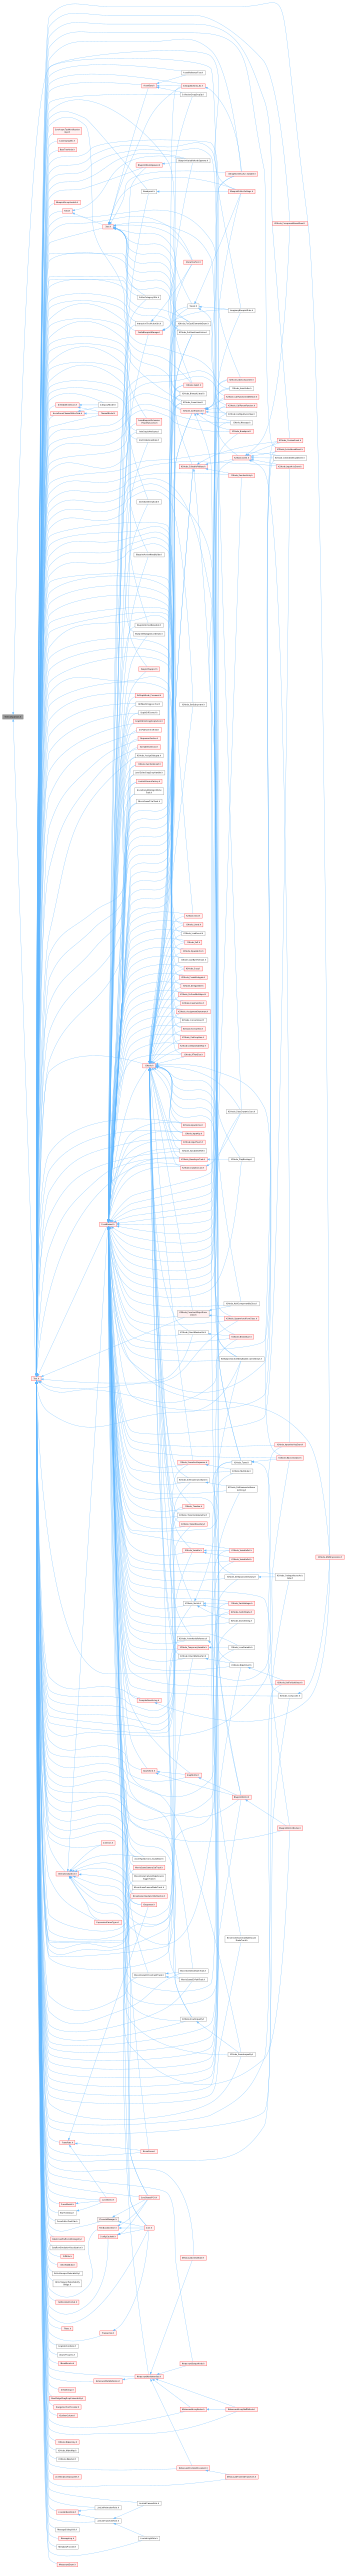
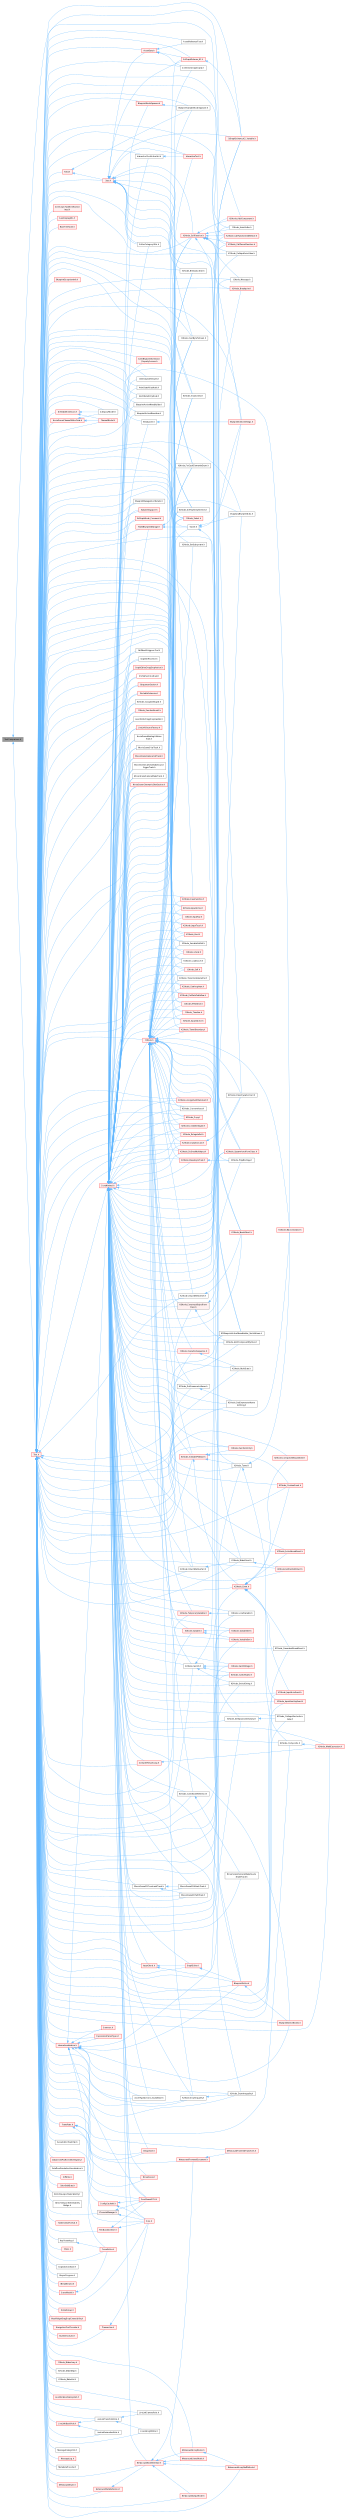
edge "K2Node_CastByteToEnum.h" -> "Class.h": added
node "K2Node_FormatText.h": removed
